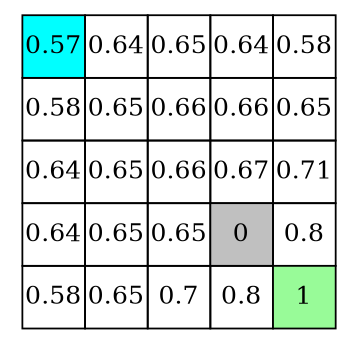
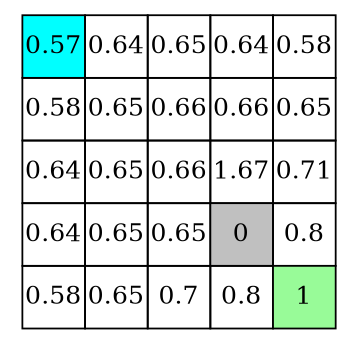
node "0.57": text "0.67" -> "1.67"
